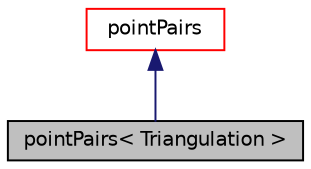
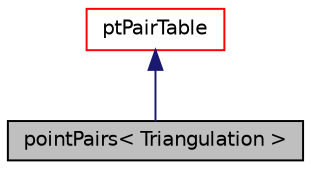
node "pointPairs": label "pointPairs" -> "ptPairTable"
